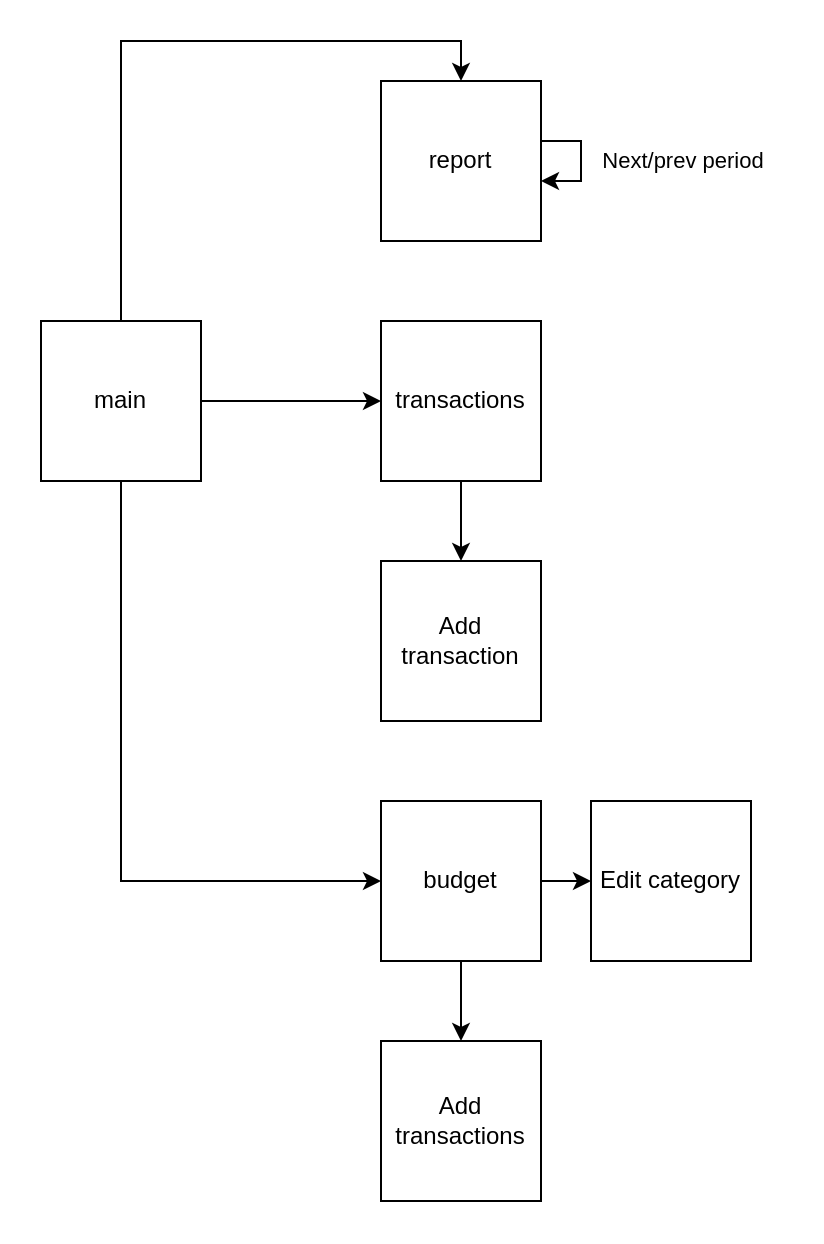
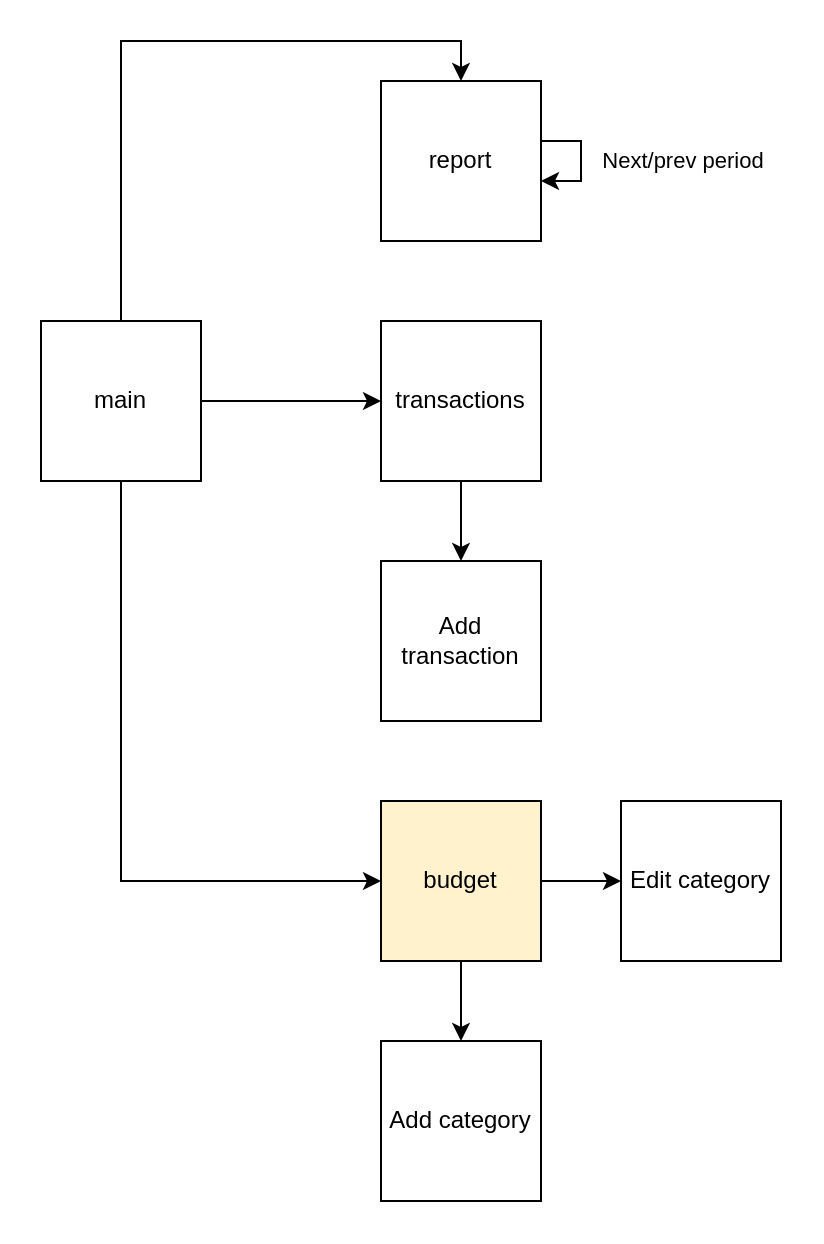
node "budget": fillcolor #ffffff -> #fff2cc
node "Edit category": moved (671, 881) -> (701, 881)
node "Add transactions": label "Add transactions" -> "Add category"
